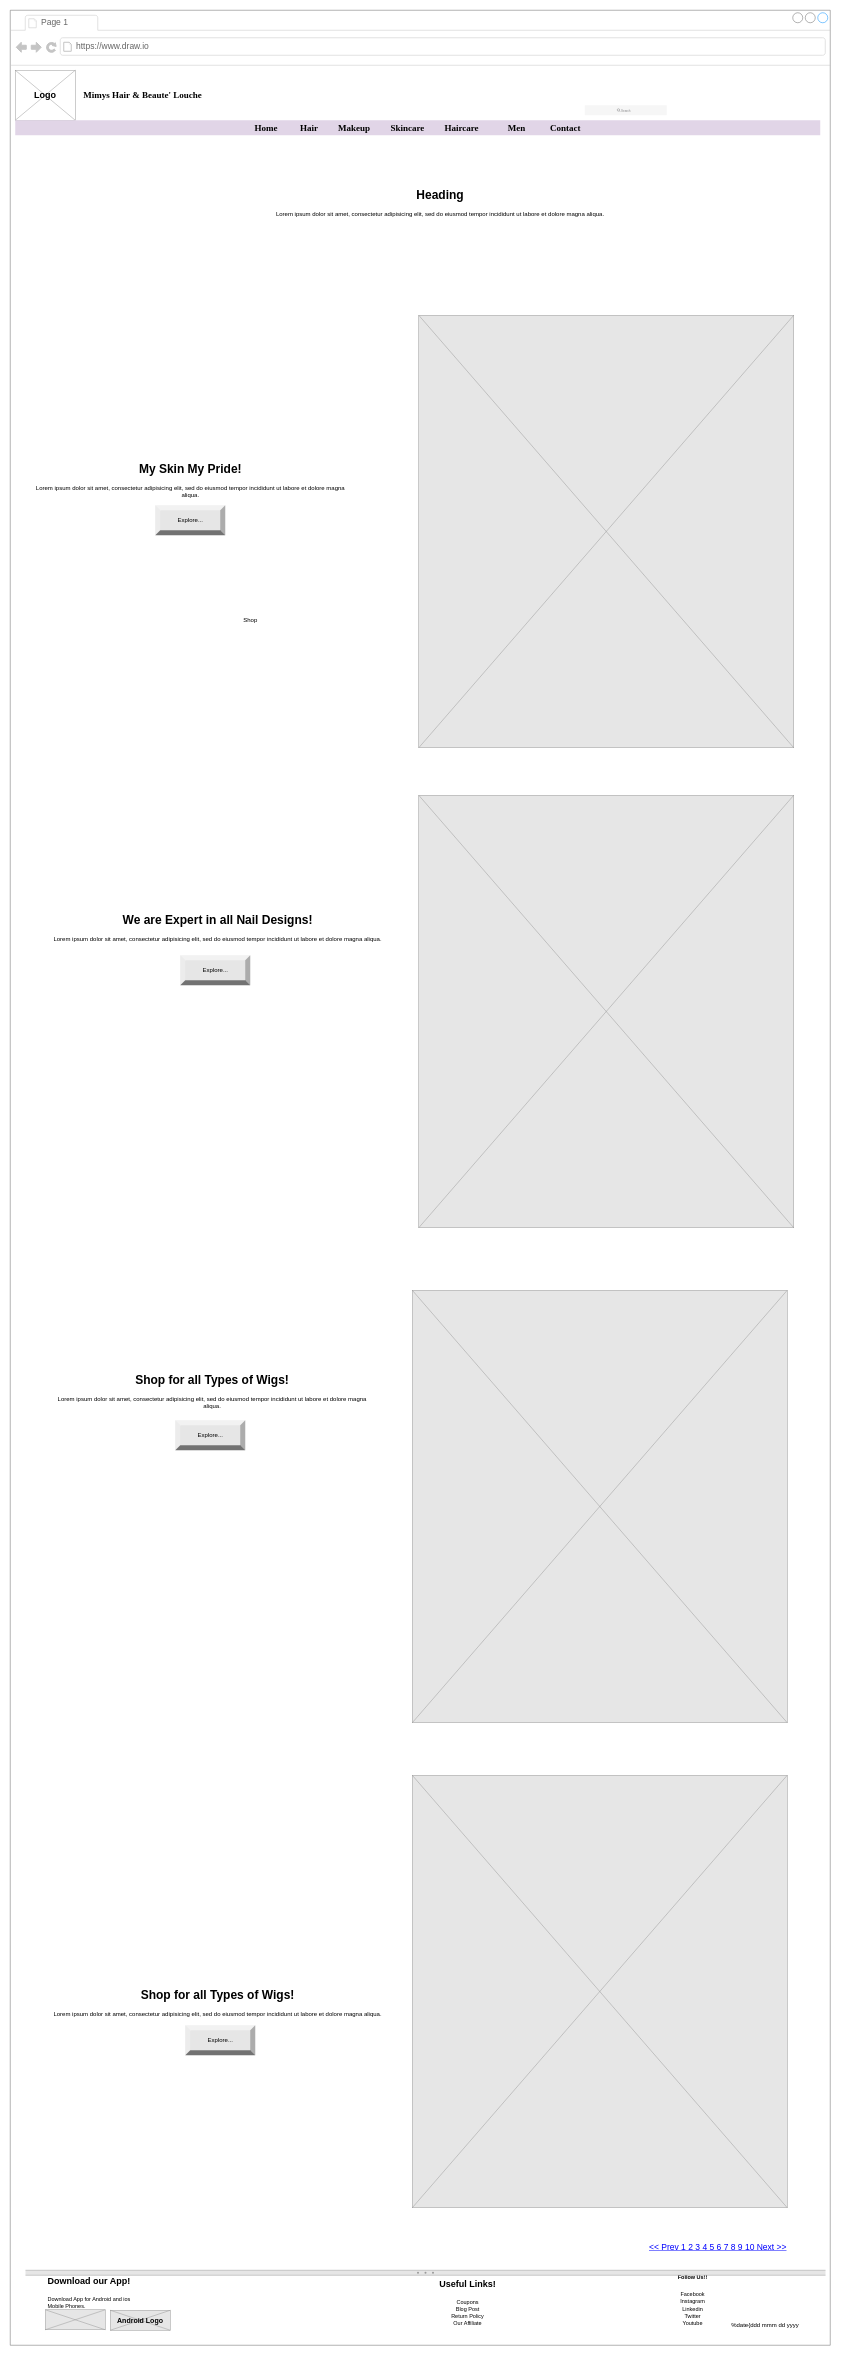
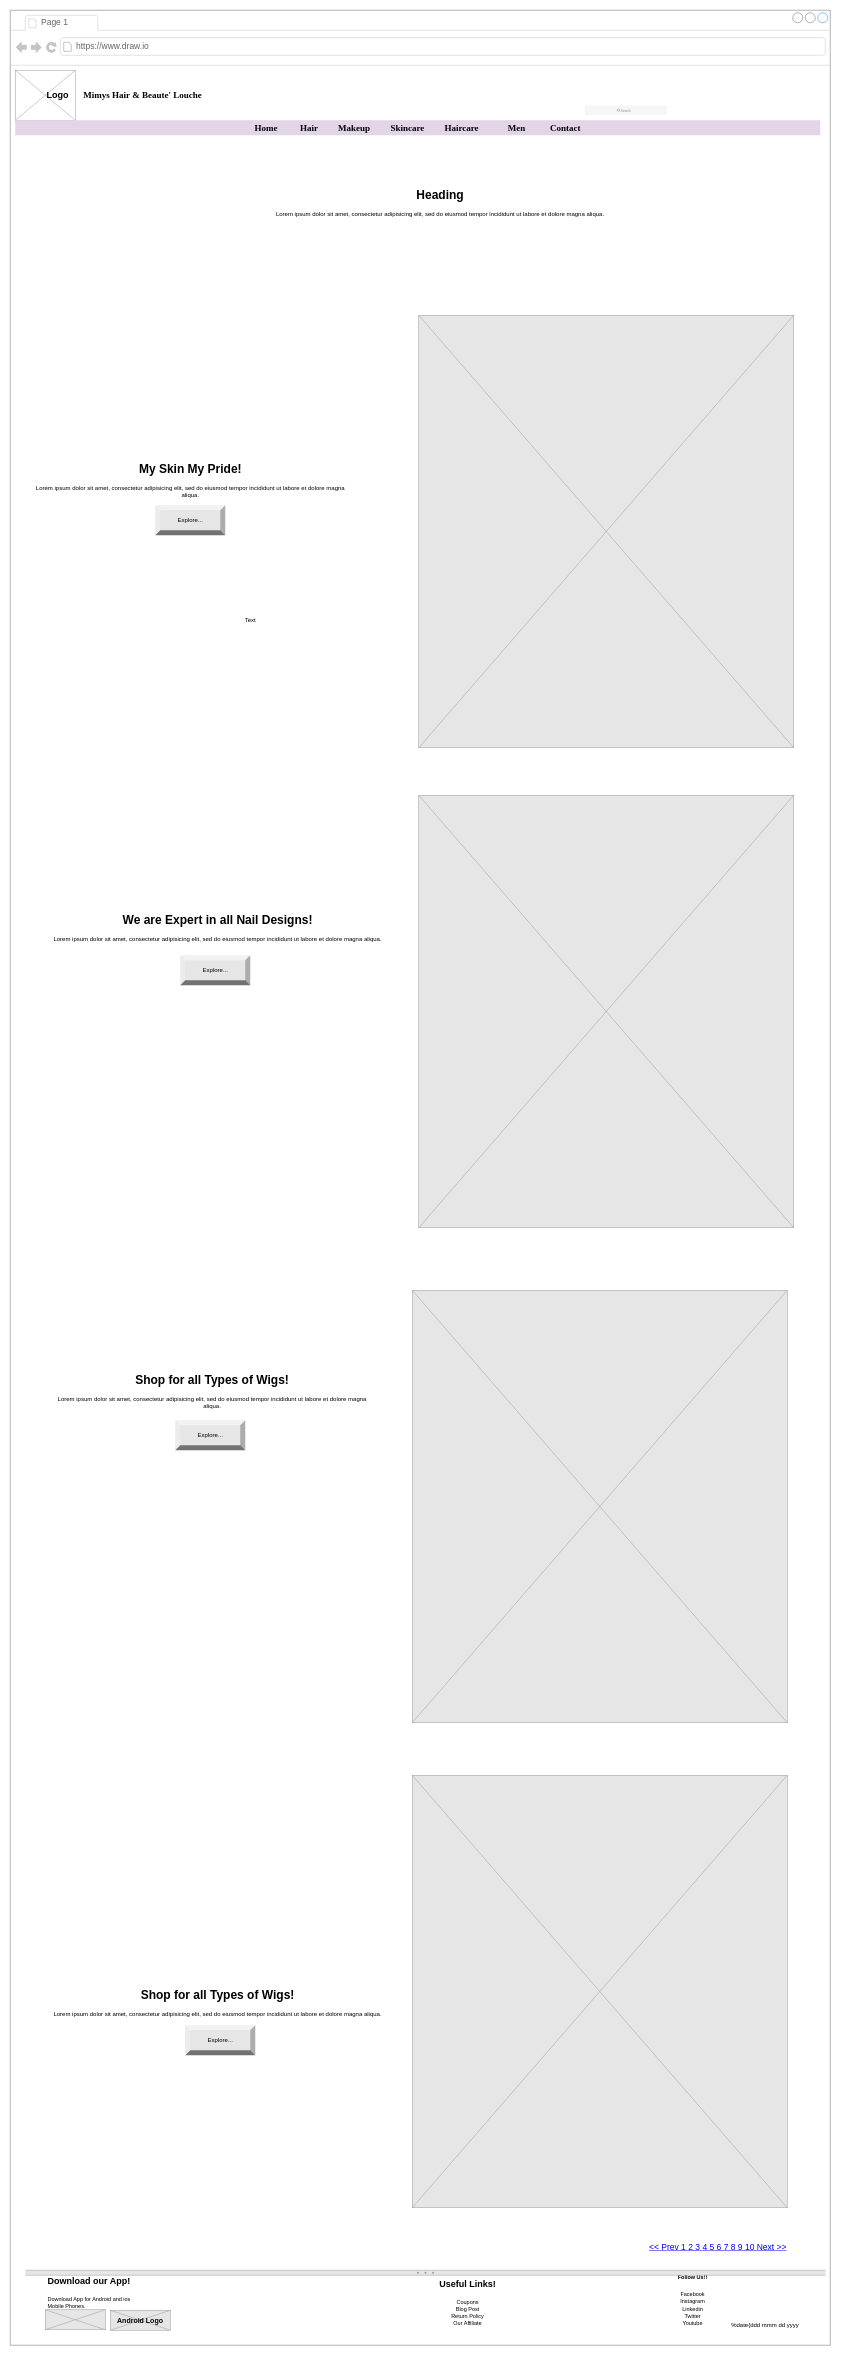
node "Logo": moved (45, 95) -> (58, 95)
node "Shop": label "Shop" -> "Text"
